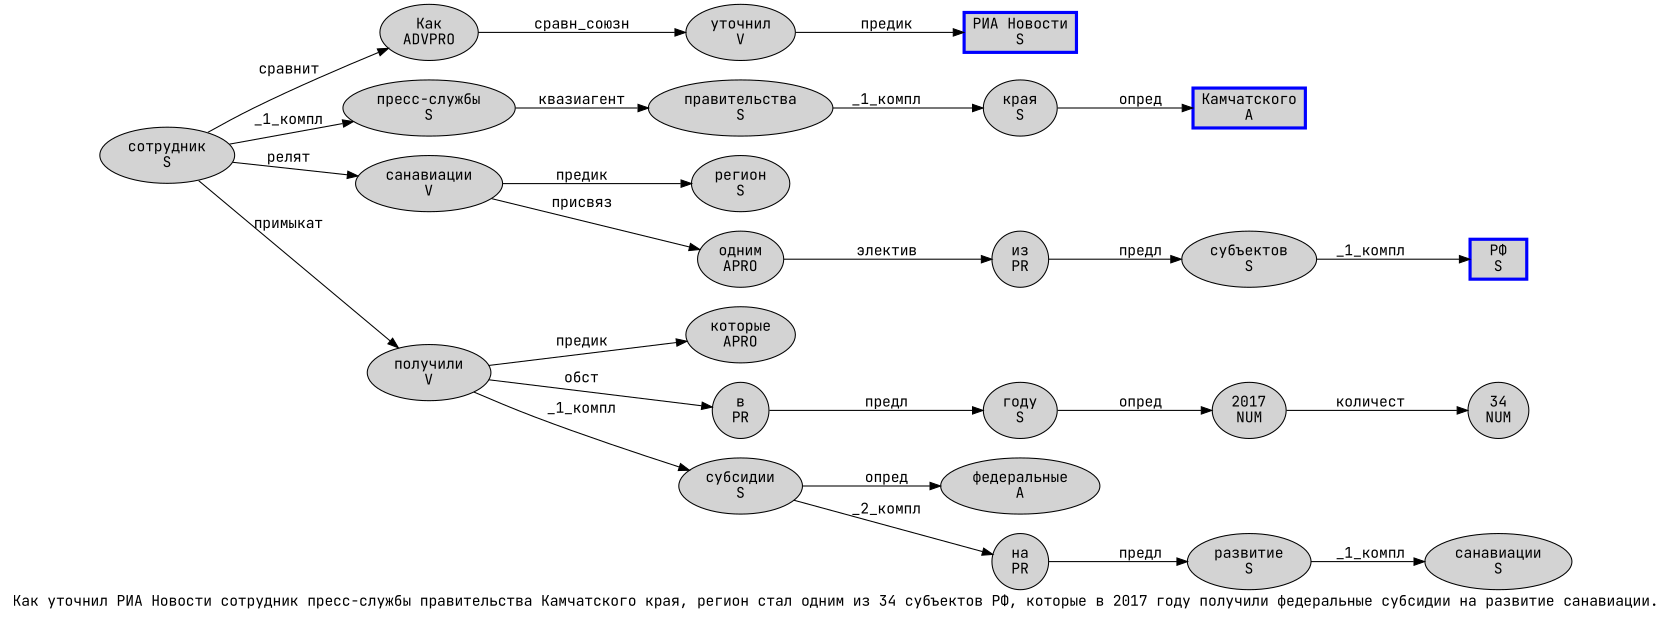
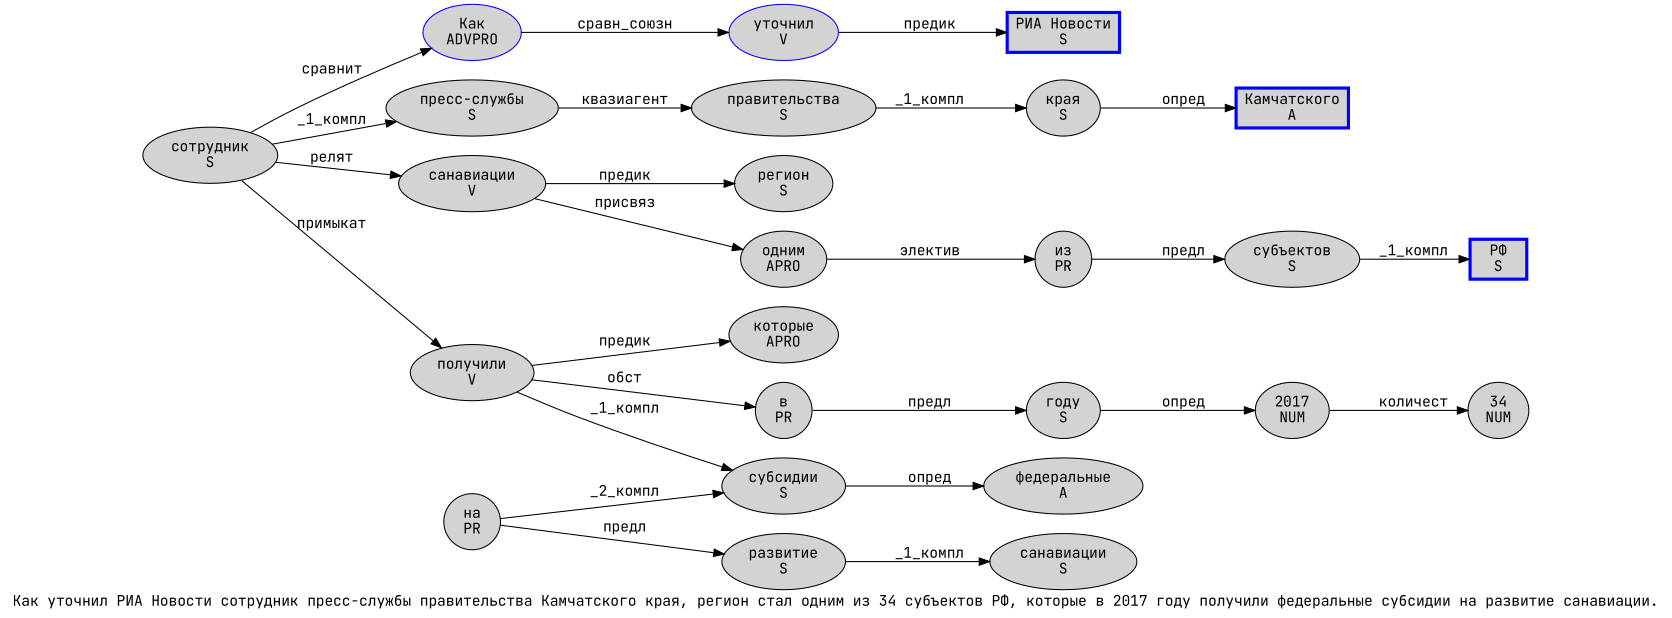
node "Как ADVPRO": color black -> blue
node "уточнил V": color black -> blue
edge "субсидии S" -> "на PR": reversed
